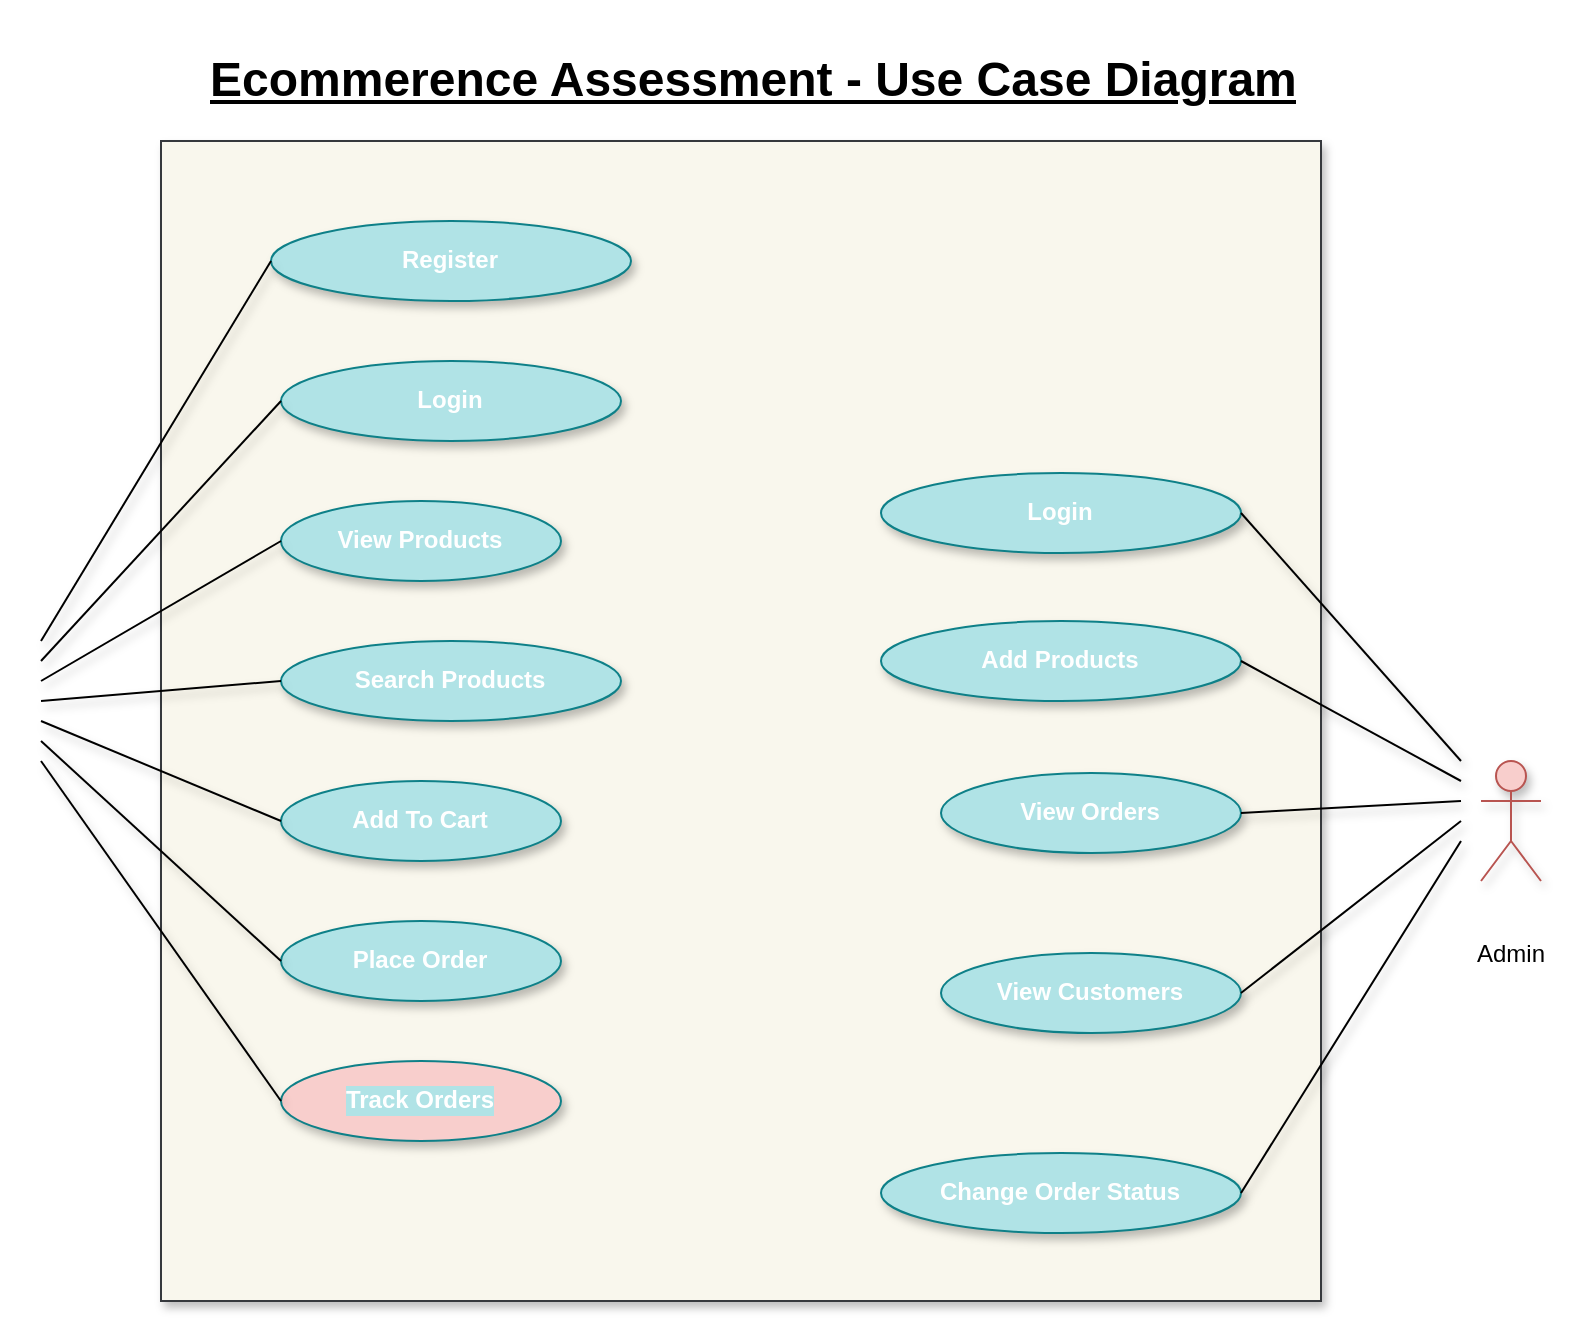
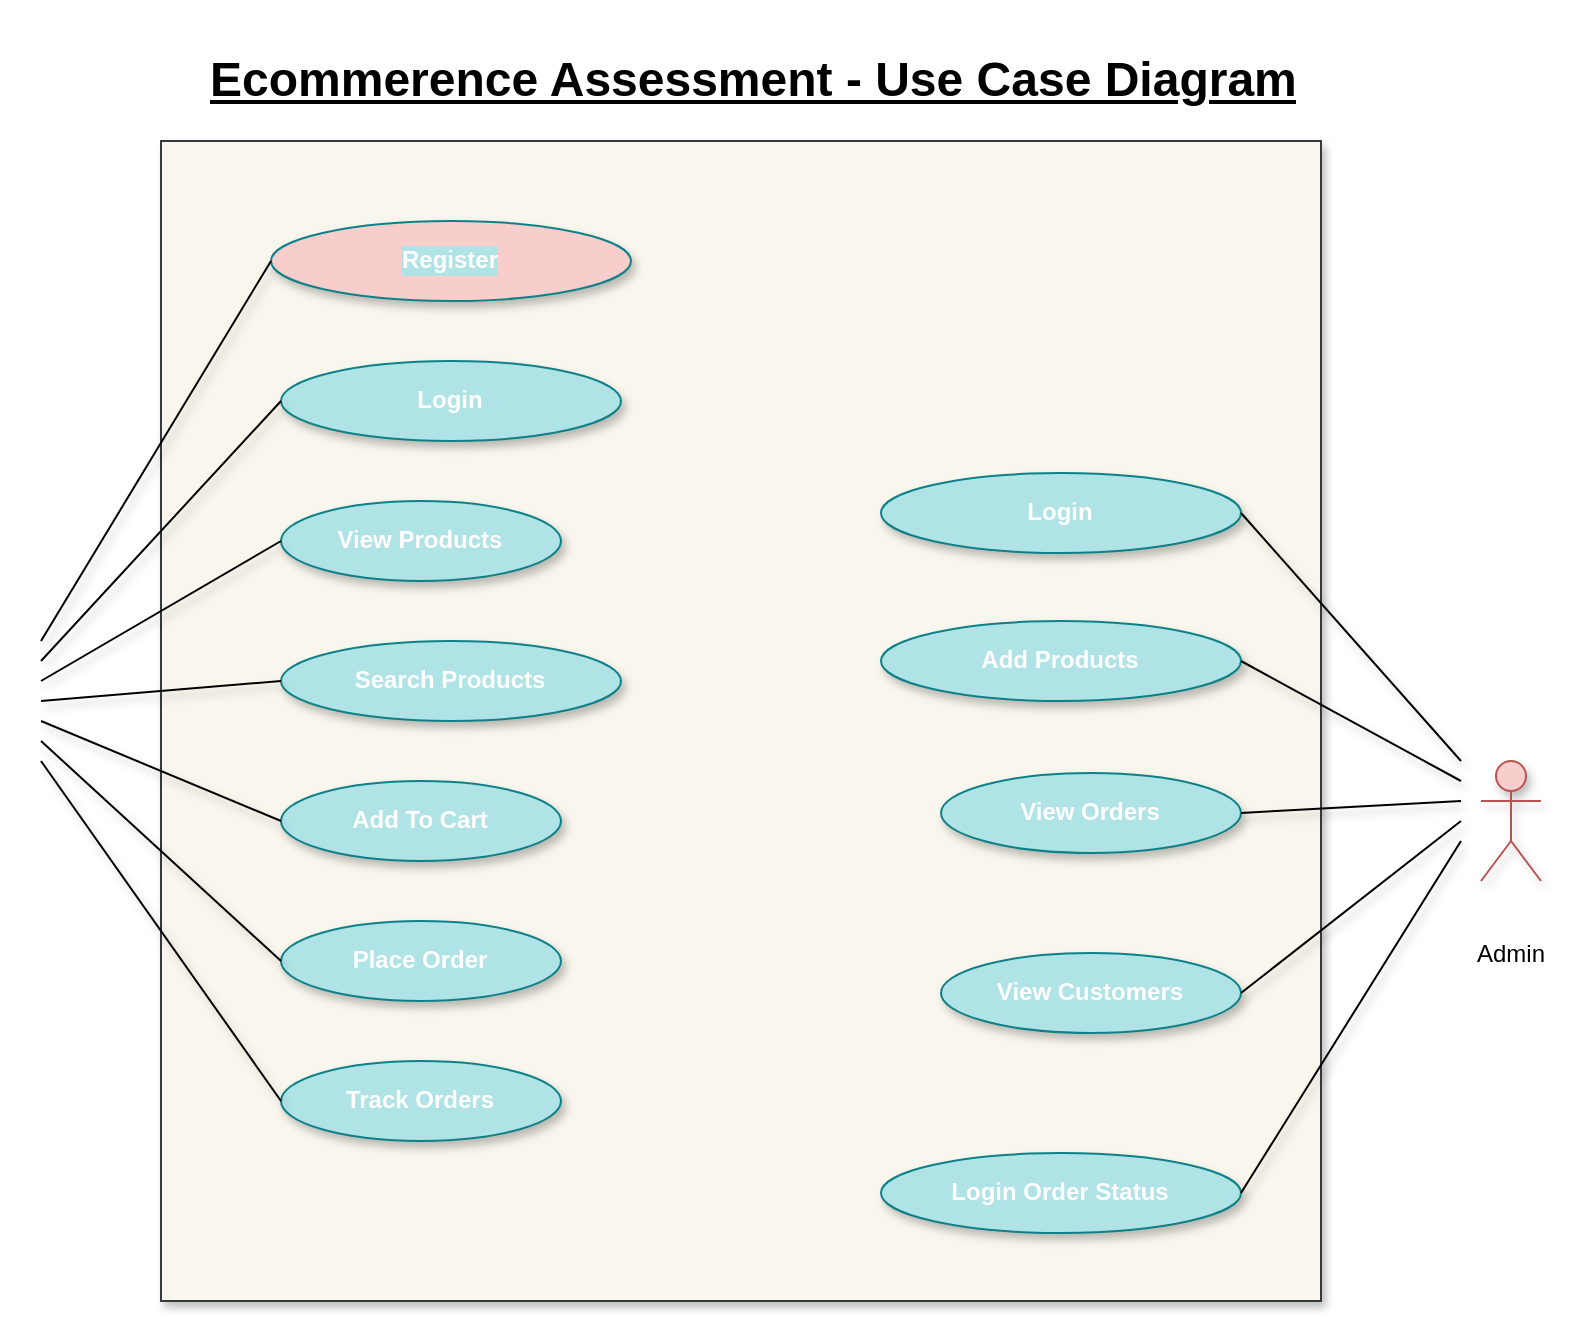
node "Register": fillcolor #b0e3e6 -> #f8cecc
node "Track Orders": fillcolor #f8cecc -> #b0e3e6
node "Change Order Status": label "Change Order Status" -> "Login Order Status"
